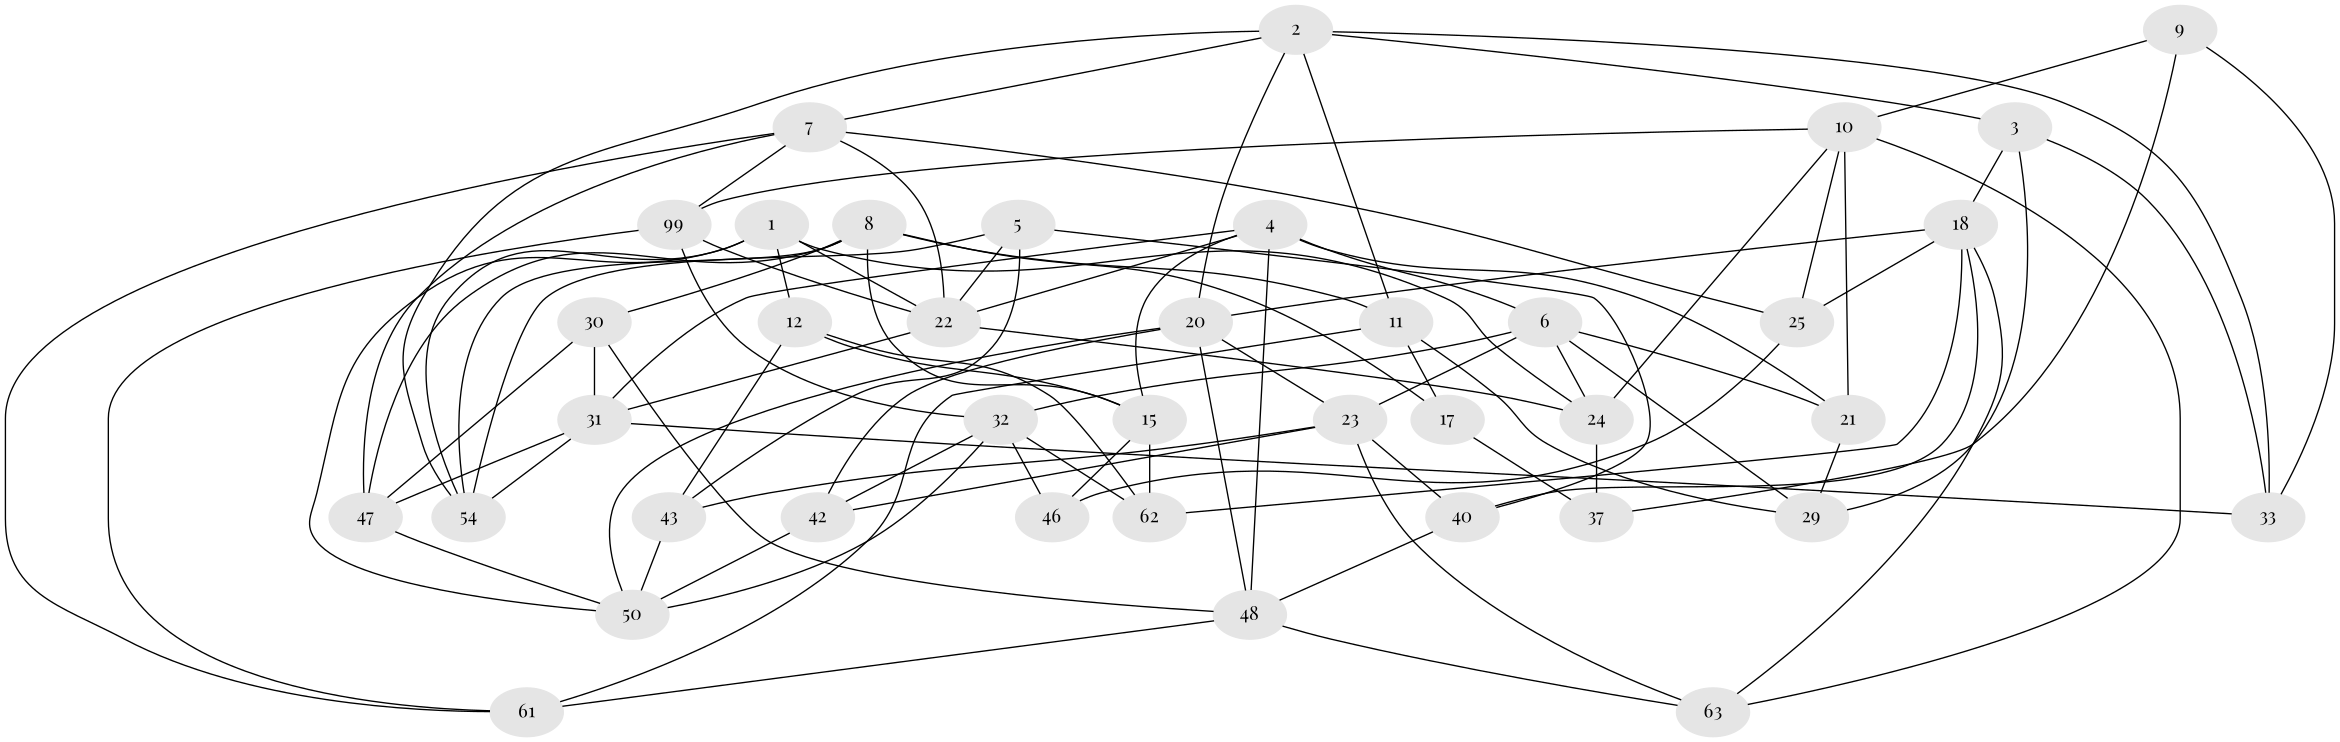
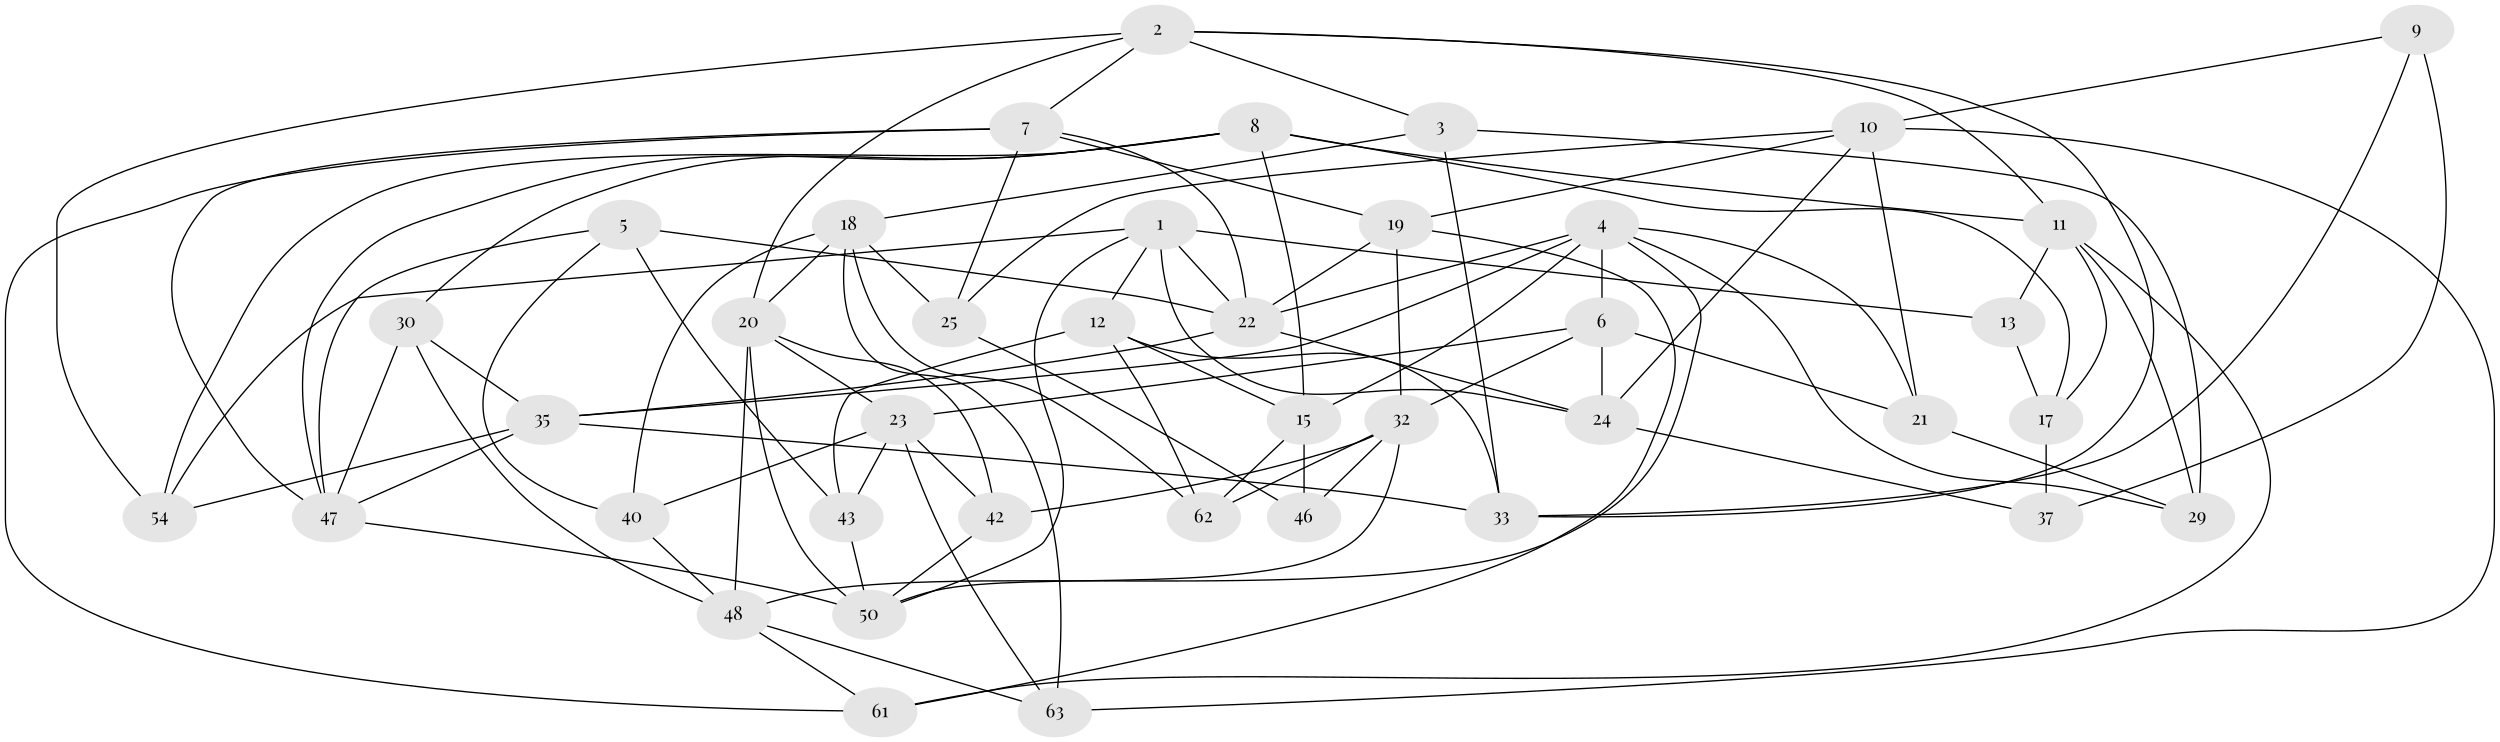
node "99": label "99" -> "19"
edge "5" -- "54": now "5" -- "47"
node "13": added
edge "12" -- "33": added
edge "6" -- "29": now "4" -- "29"
node "31": label "31" -> "35"
